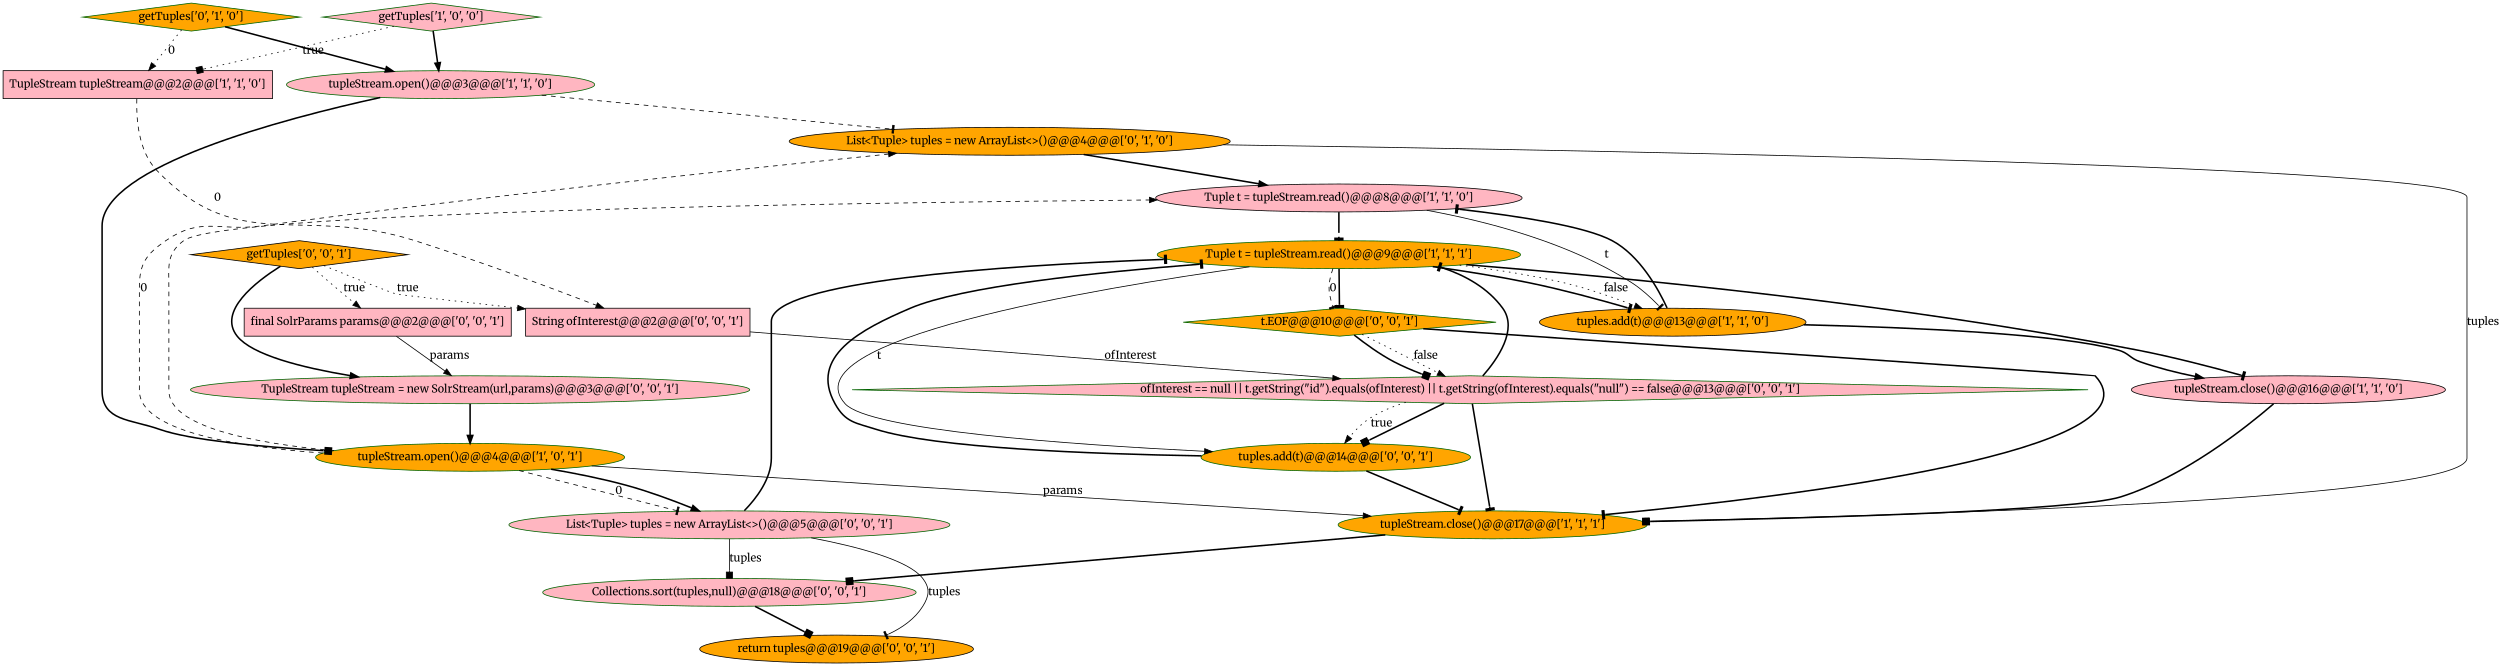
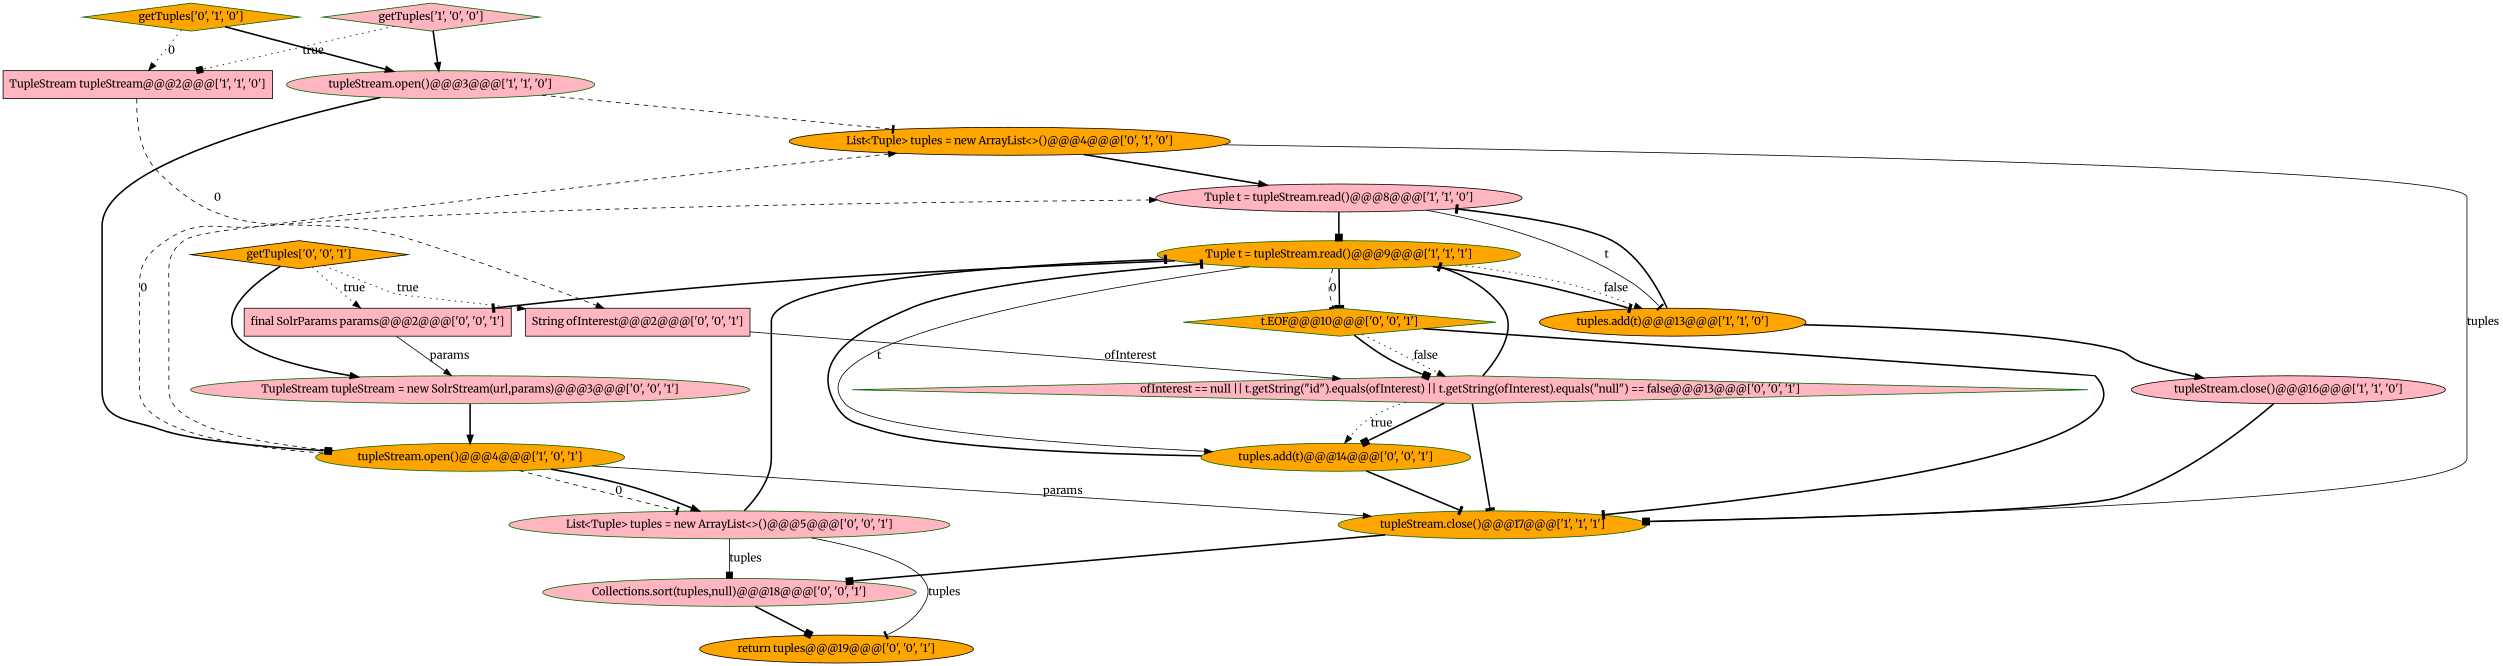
edge "Tuple t = tupleStream.read()@@@8@@@['1', '1', '0']" -> "Tuple t = tupleStream.read()@@@9@@@['1', '1', '1']": arrowhead tee -> box
edge "Tuple t = tupleStream.read()@@@9@@@['1', '1', '1']" -> "tupleStream.close()@@@16@@@['1', '1', '0']": now "Tuple t = tupleStream.read()@@@9@@@['1', '1', '1']" -> "final SolrParams params@@@2@@@['0', '0', '1']"
